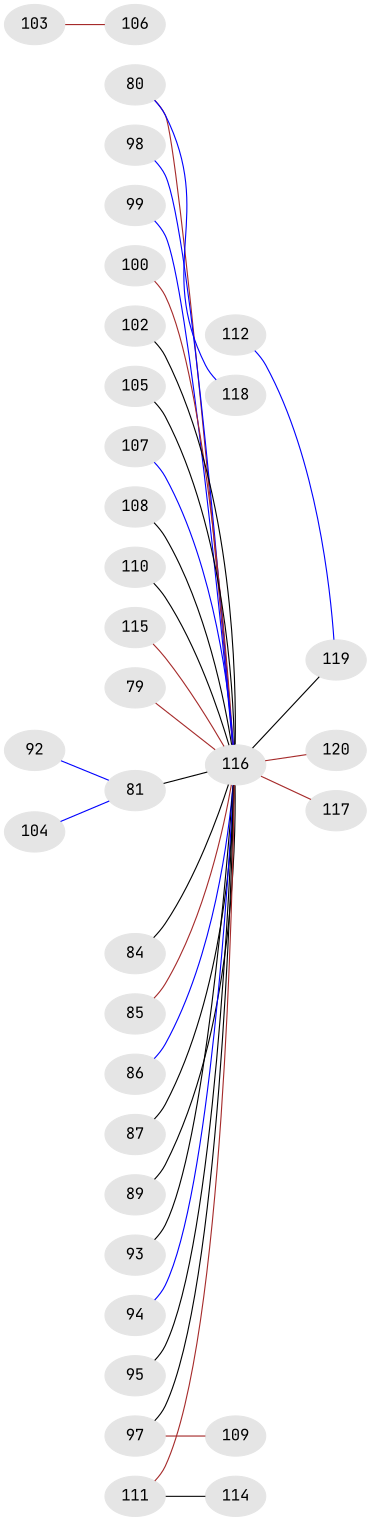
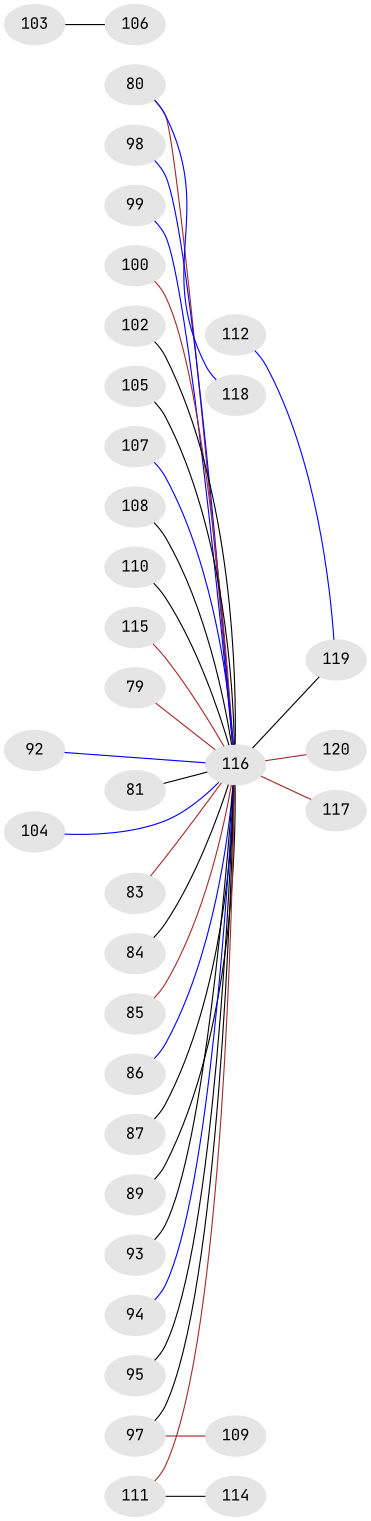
edge "103" -- "106": color brown -> black
edge "92" -- "81": now "92" -- "116"
edge "81" -- "104": now "116" -- "104"
node "83": added
